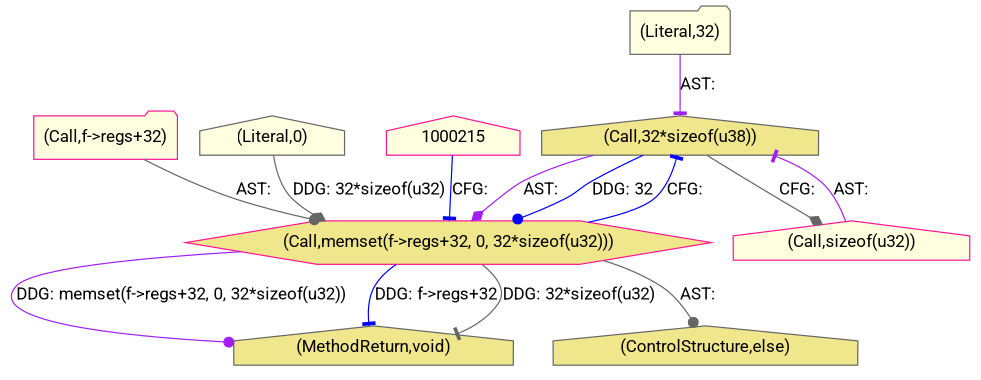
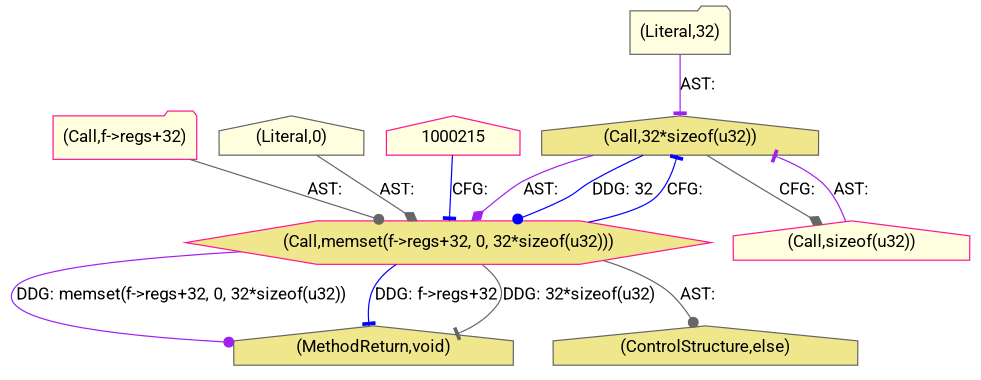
node "(Call,32*sizeof(u38))": label "(Call,32*sizeof(u38))" -> "(Call,32*sizeof(u32))"
edge "(Literal,0)" -> "(Call,memset(f->regs+32, 0, 32*sizeof(u32)))": label "DDG: 32*sizeof(u32)" -> "AST: "
